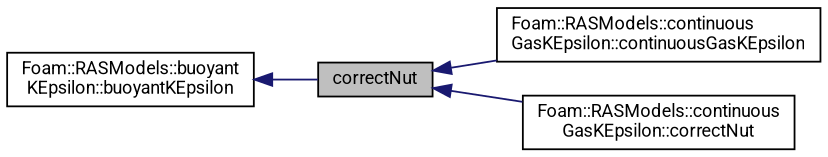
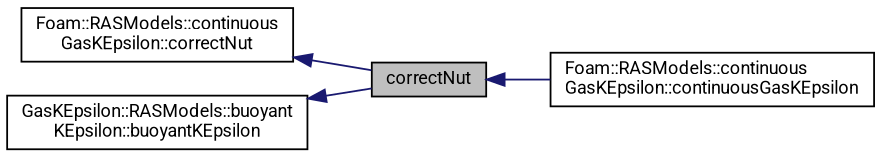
node "Foam::RASModels::buoyant KEpsilon::buoyantKEpsilon": label "Foam::RASModels::buoyant KEpsilon::buoyantKEpsilon" -> "GasKEpsilon::RASModels::buoyant KEpsilon::buoyantKEpsilon"
edge "Foam::RASModels::continuous GasKEpsilon::correctNut" -> "correctNut": reversed
